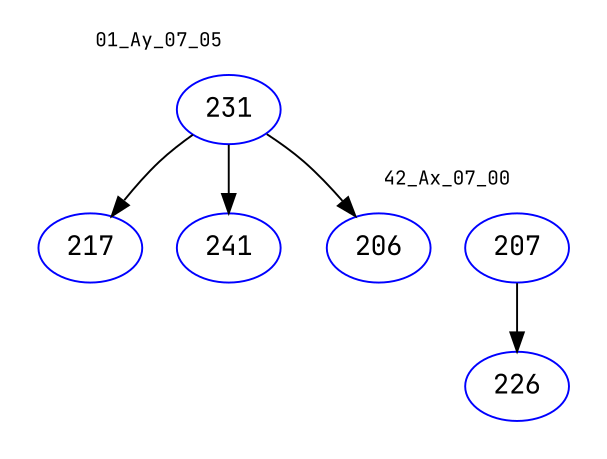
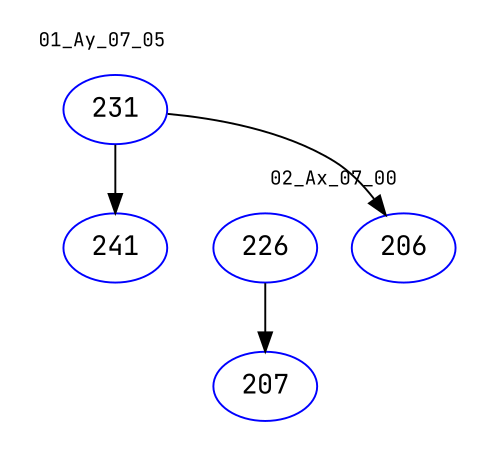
cluster "42_Ax_07_00": label "42_Ax_07_00" -> "02_Ax_07_00"
node "217": removed
edge "207" -> "226": reversed
